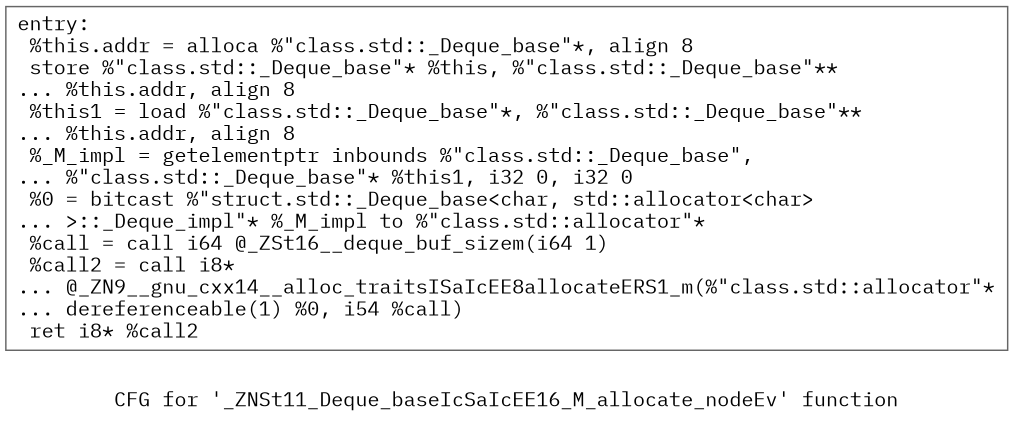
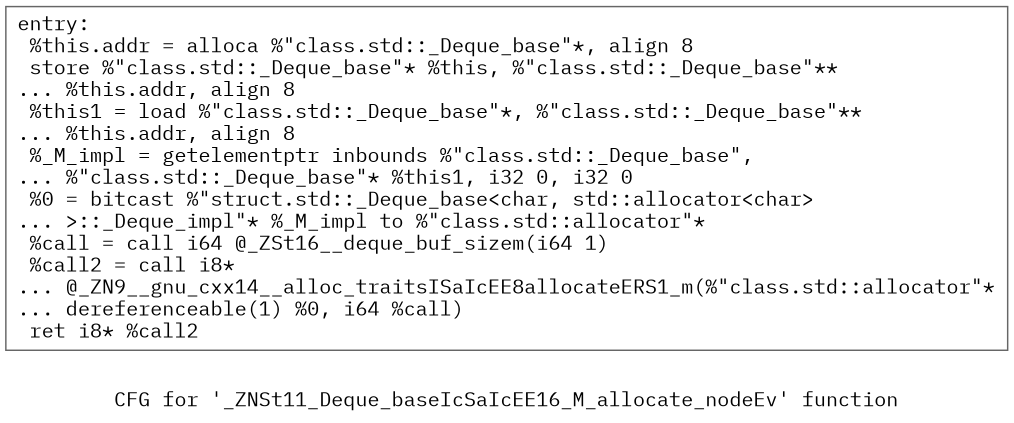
node "entry:": text "... dereferenceable(1) %0, i54 %call)" -> "... dereferenceable(1) %0, i64 %call)"
